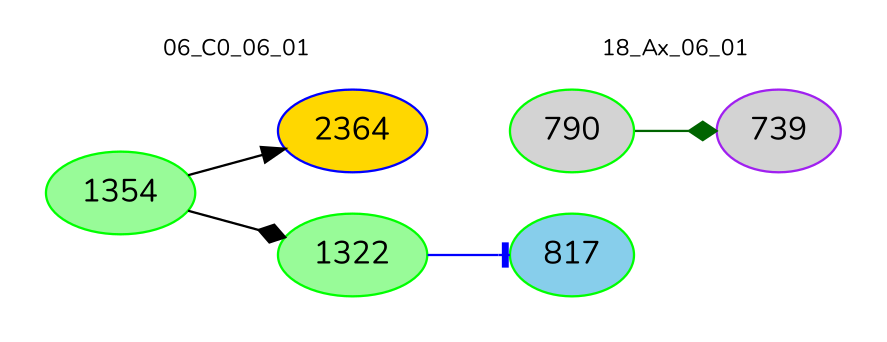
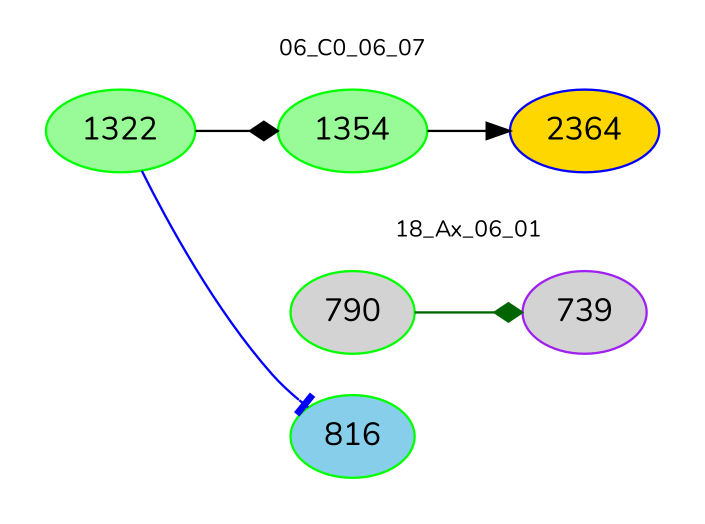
cluster "06_C0_06_01": label "06_C0_06_01" -> "06_C0_06_07"
edge "1354" -> "1322": reversed
node "817": label "817" -> "816"
